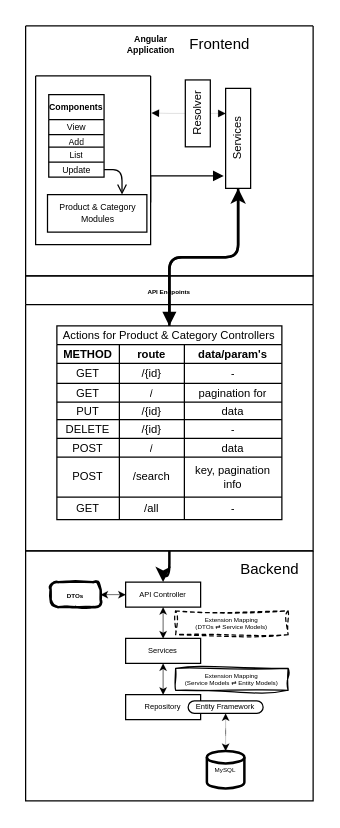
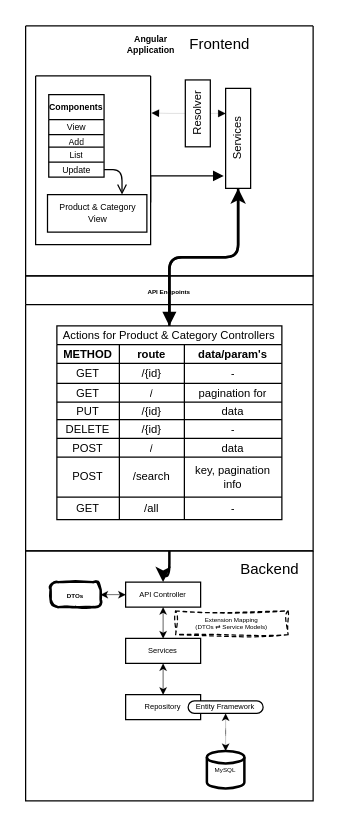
node "Product & Category Modules": label "Product & Category Modules" -> "Product & Category View"
node "Extension Mapping (Service Models ⇄ Entity Models)": removed
